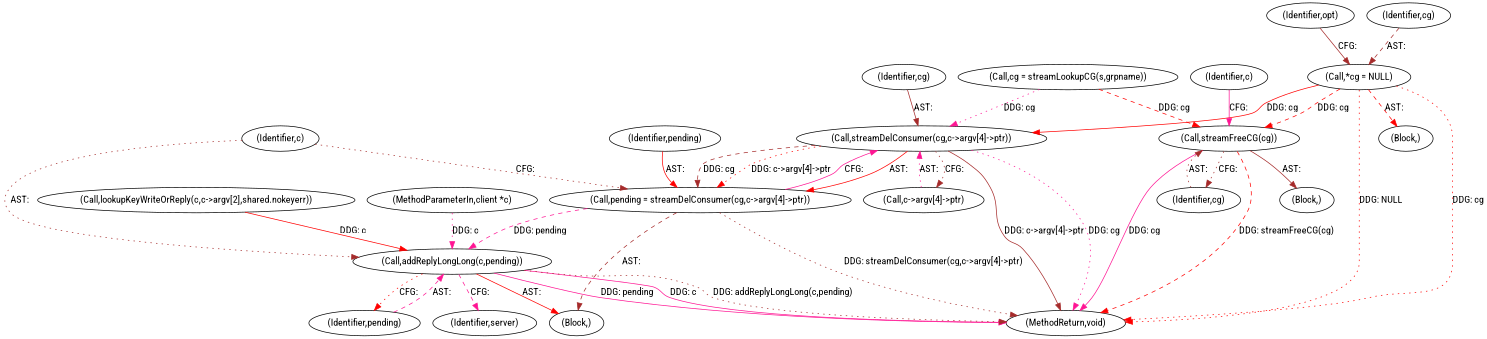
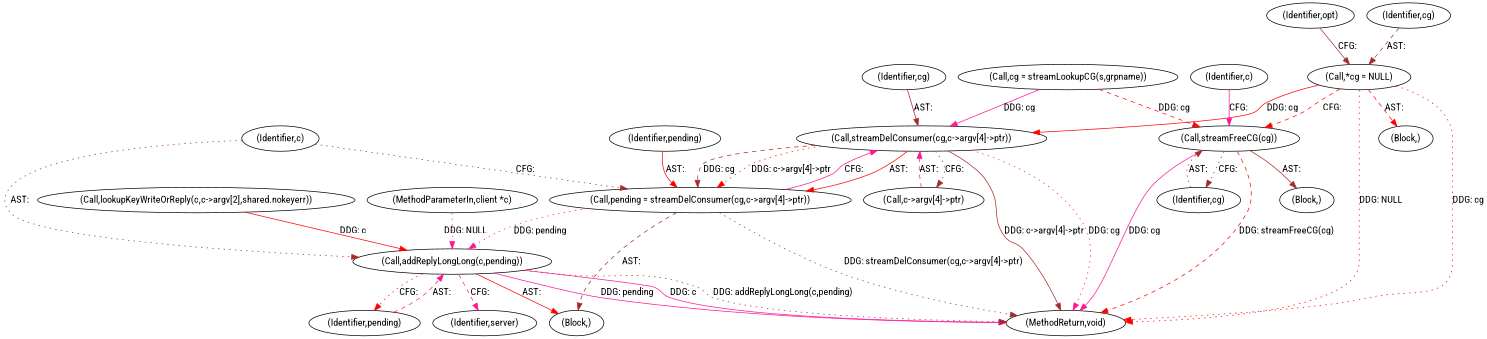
edge "(Call,cg = streamLookupCG(s,grpname))" -> "(Call,streamDelConsumer(cg,c->argv[4]->ptr))": style dotted -> solid
edge "(Call,*cg = NULL)" -> "(Call,streamFreeCG(cg))": label "DDG: cg" -> "CFG: "
edge "(Call,c->argv[4]->ptr)" -> "(Call,streamDelConsumer(cg,c->argv[4]->ptr))": style dotted -> dashed
edge "(Call,pending = streamDelConsumer(cg,c->argv[4]->ptr))" -> "(Call,addReplyLongLong(c,pending))": style dashed -> dotted
edge "(MethodParameterIn,client *c)" -> "(Call,addReplyLongLong(c,pending))": label "DDG: c" -> "DDG: NULL"
